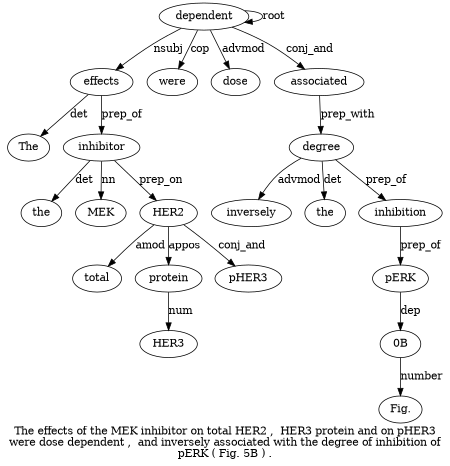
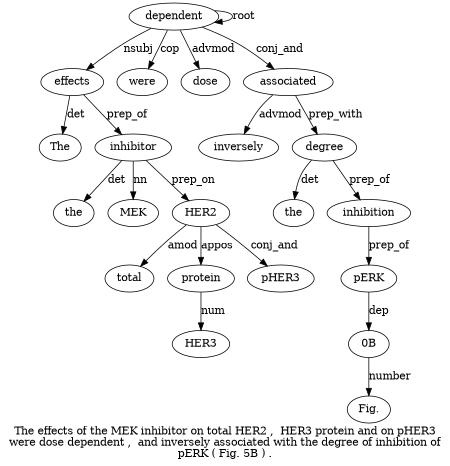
edge "degree" -> "inversely": now "associated" -> "inversely"
